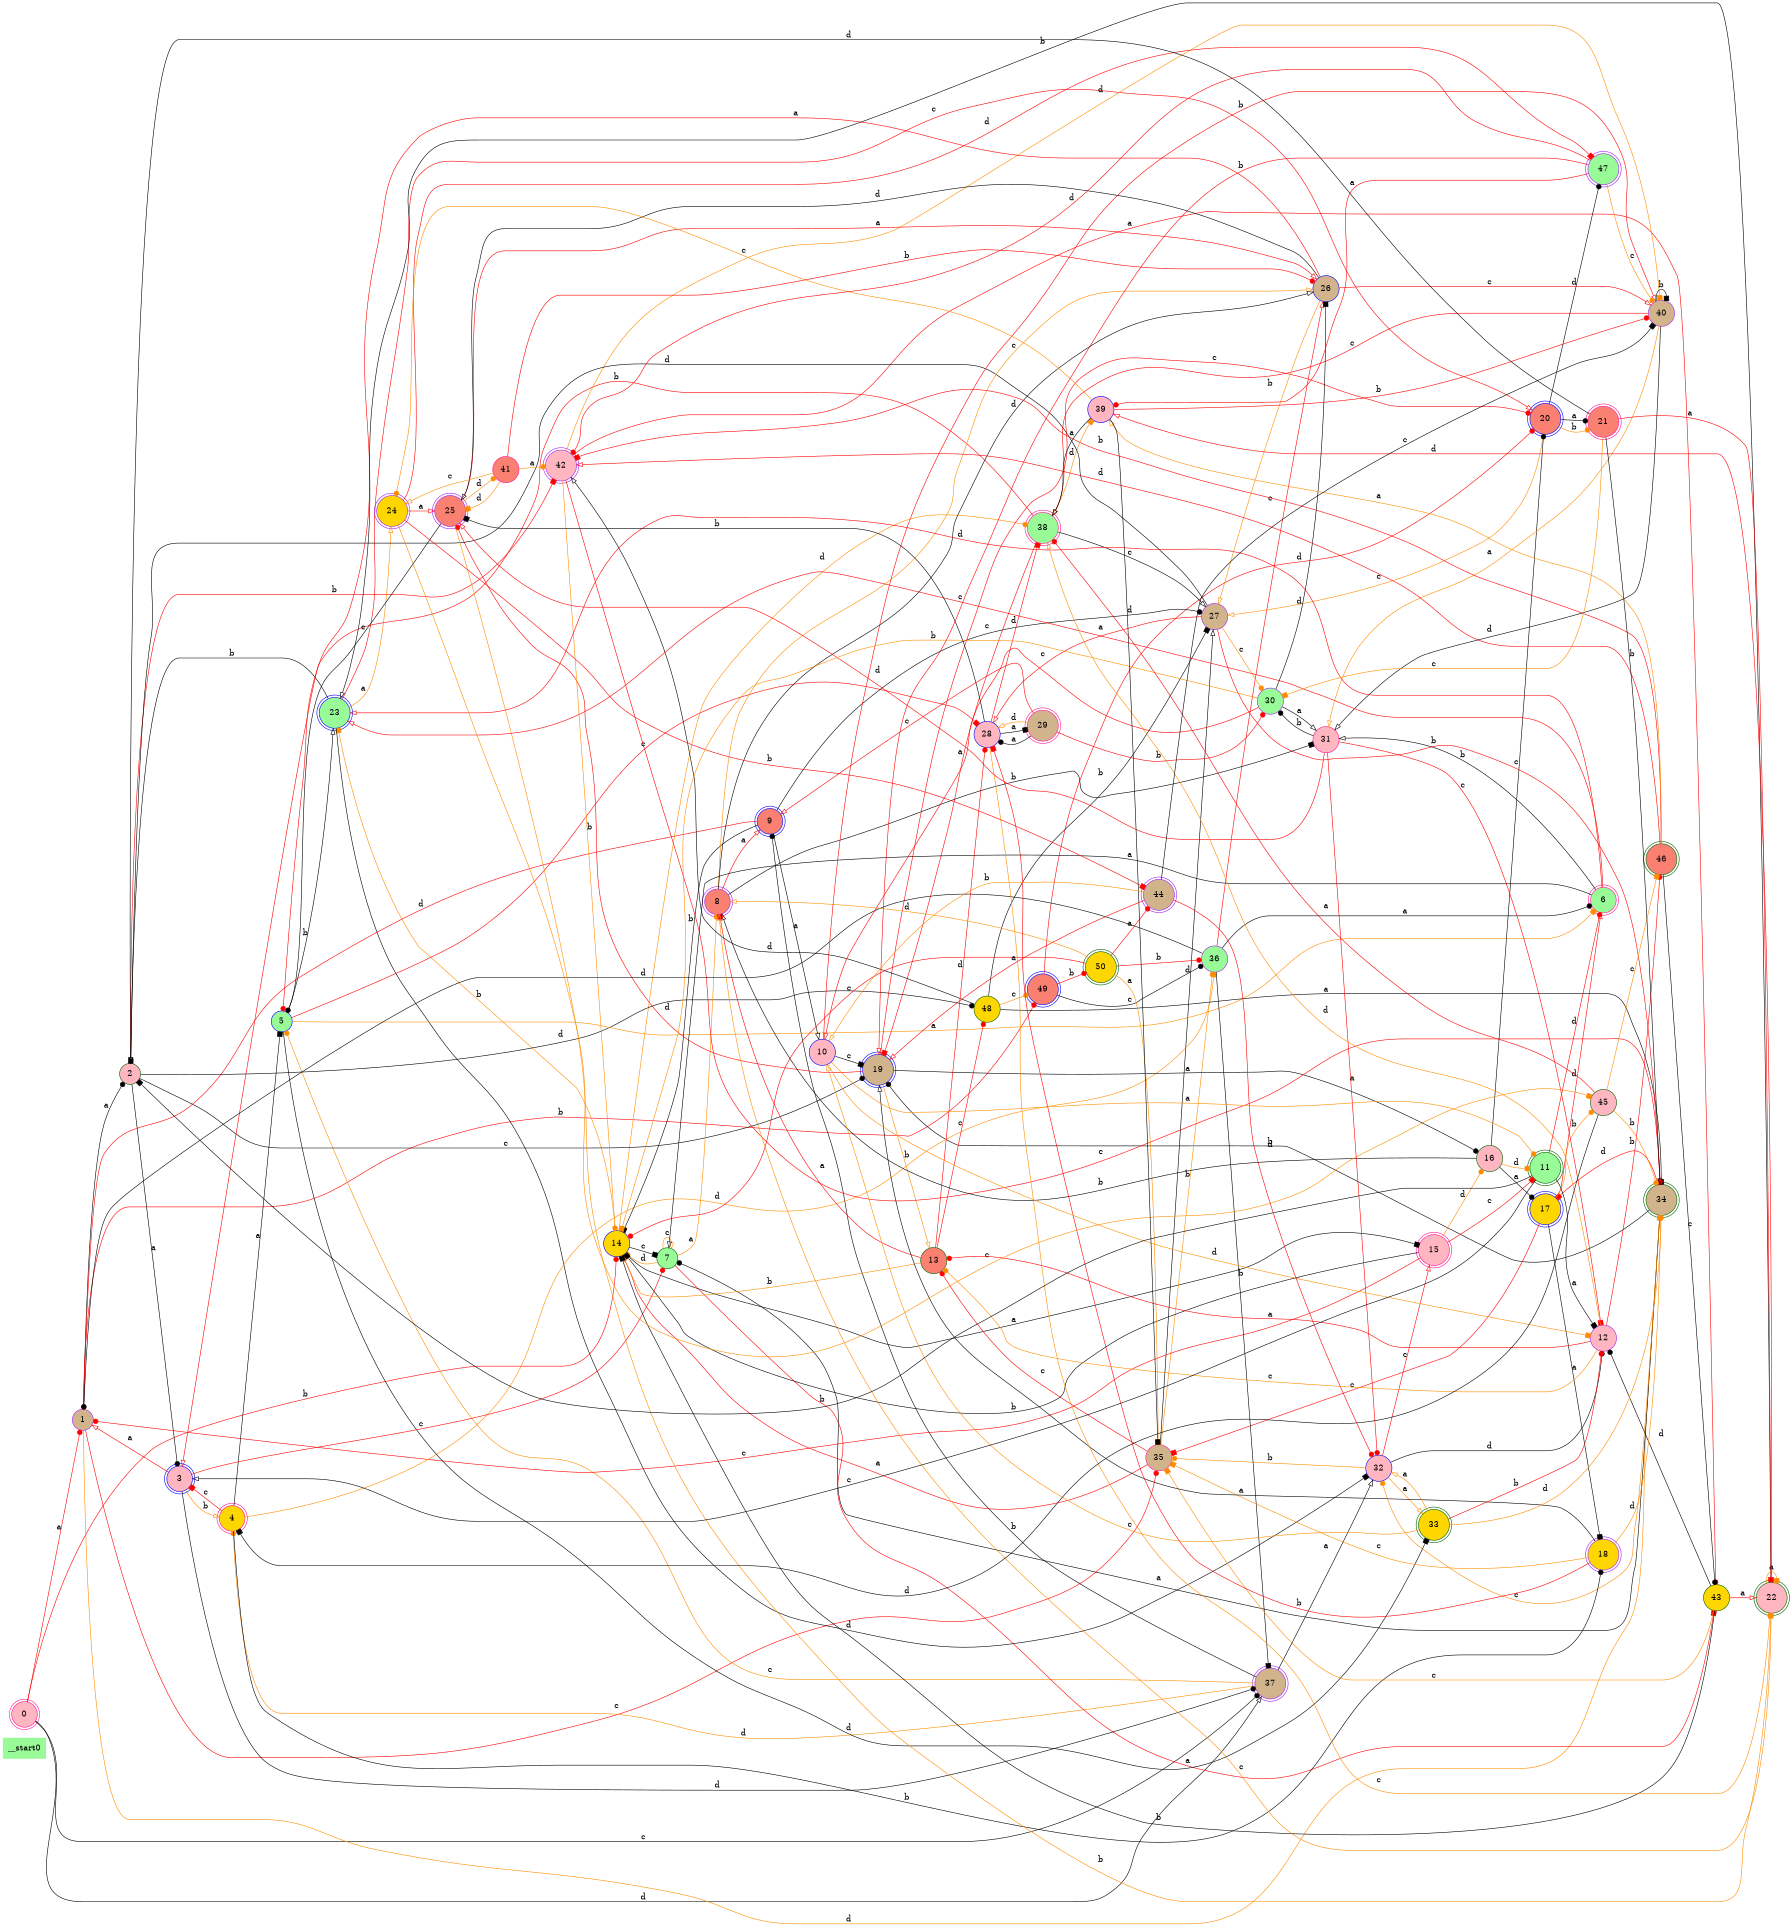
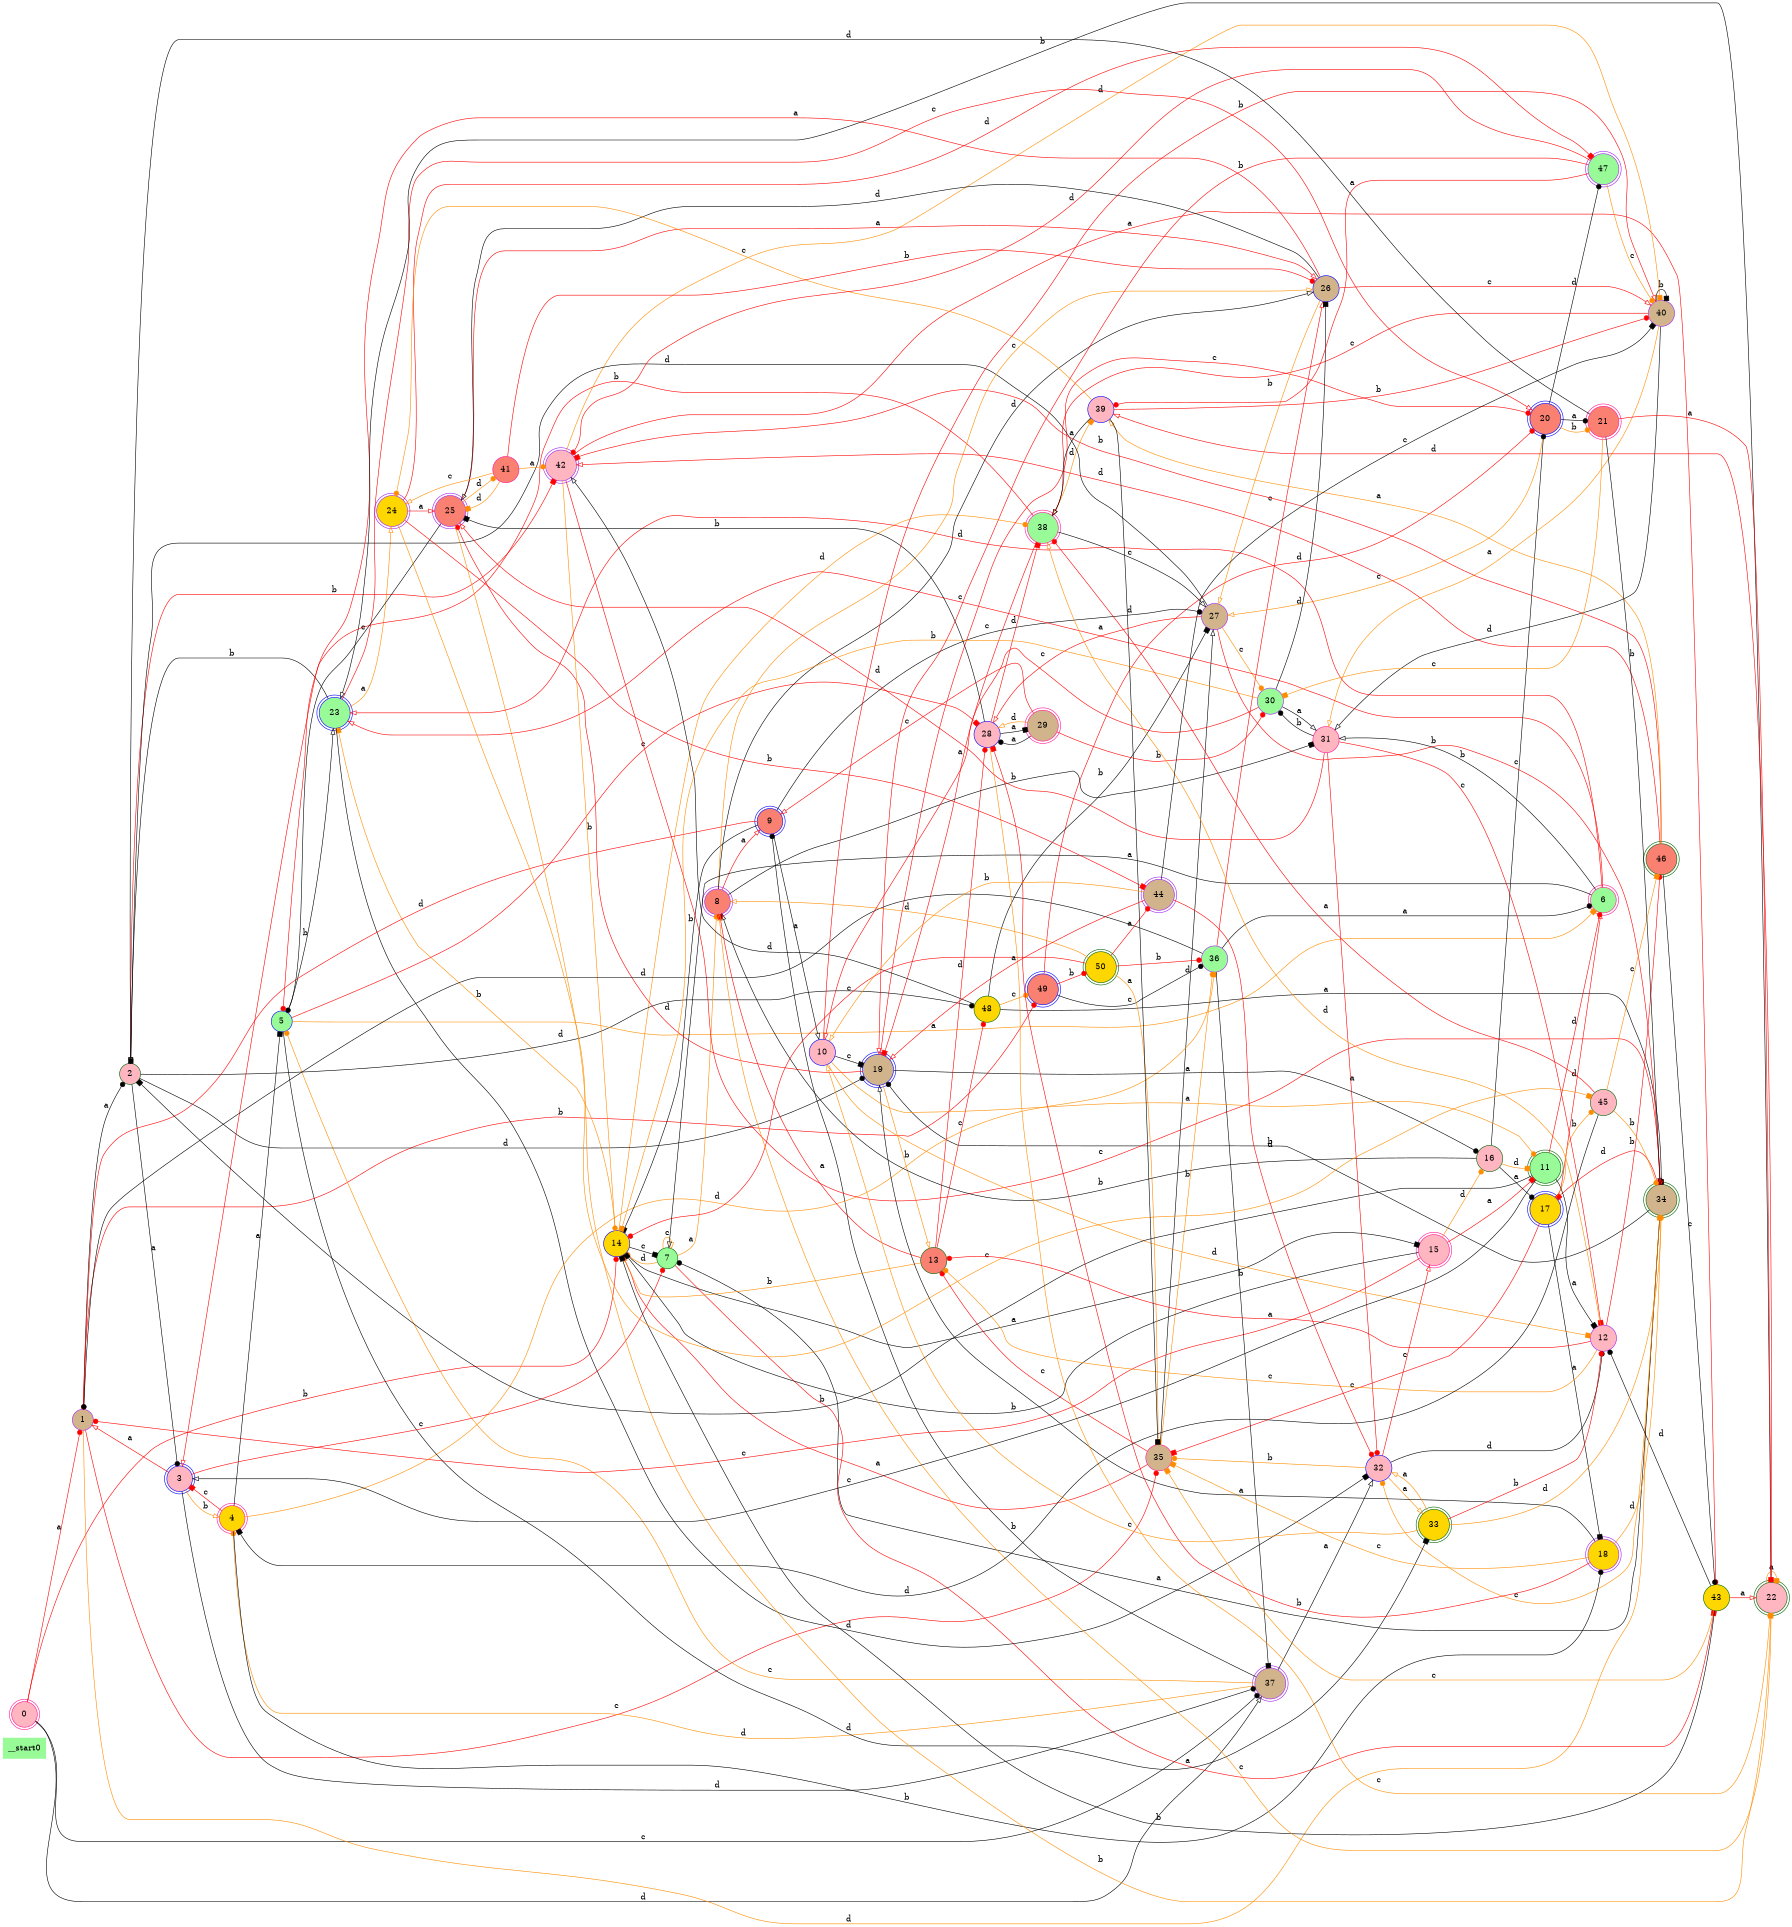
edge "2" -> "19": label "c" -> "d"
edge "15" -> "11": label "c" -> "a"
